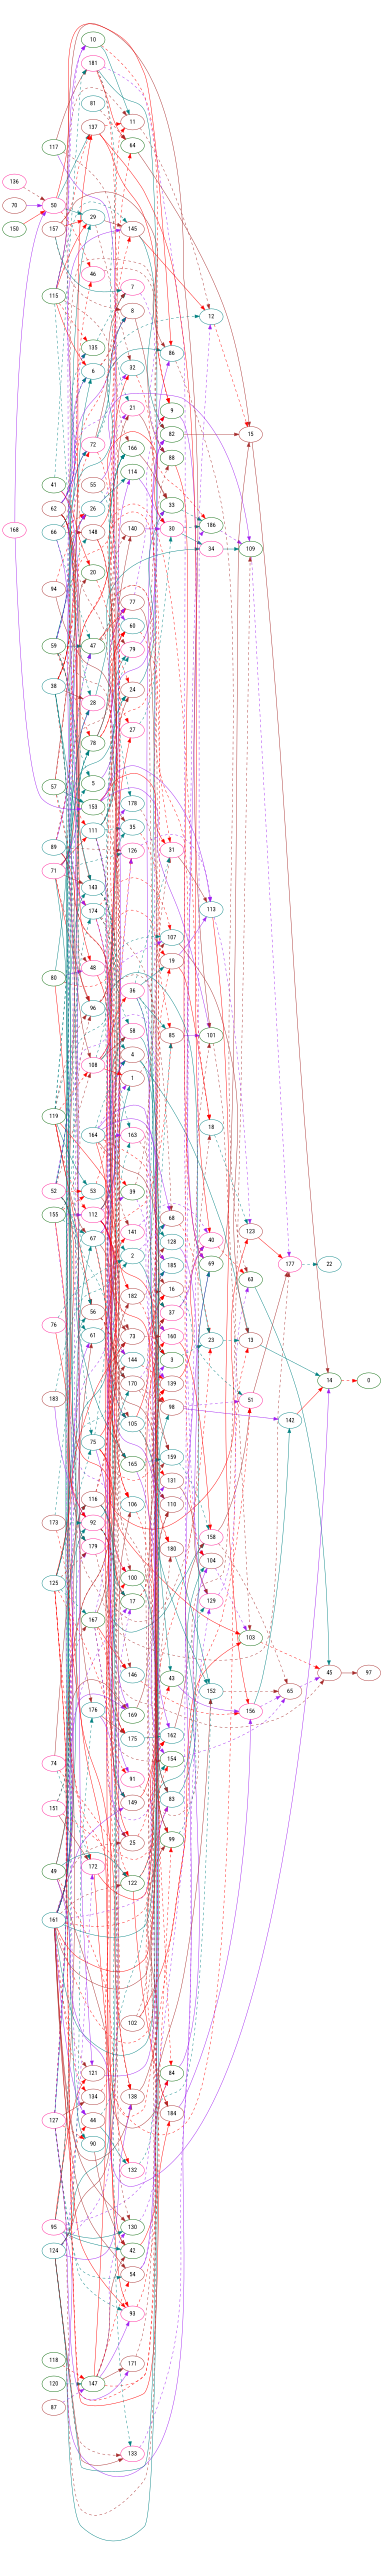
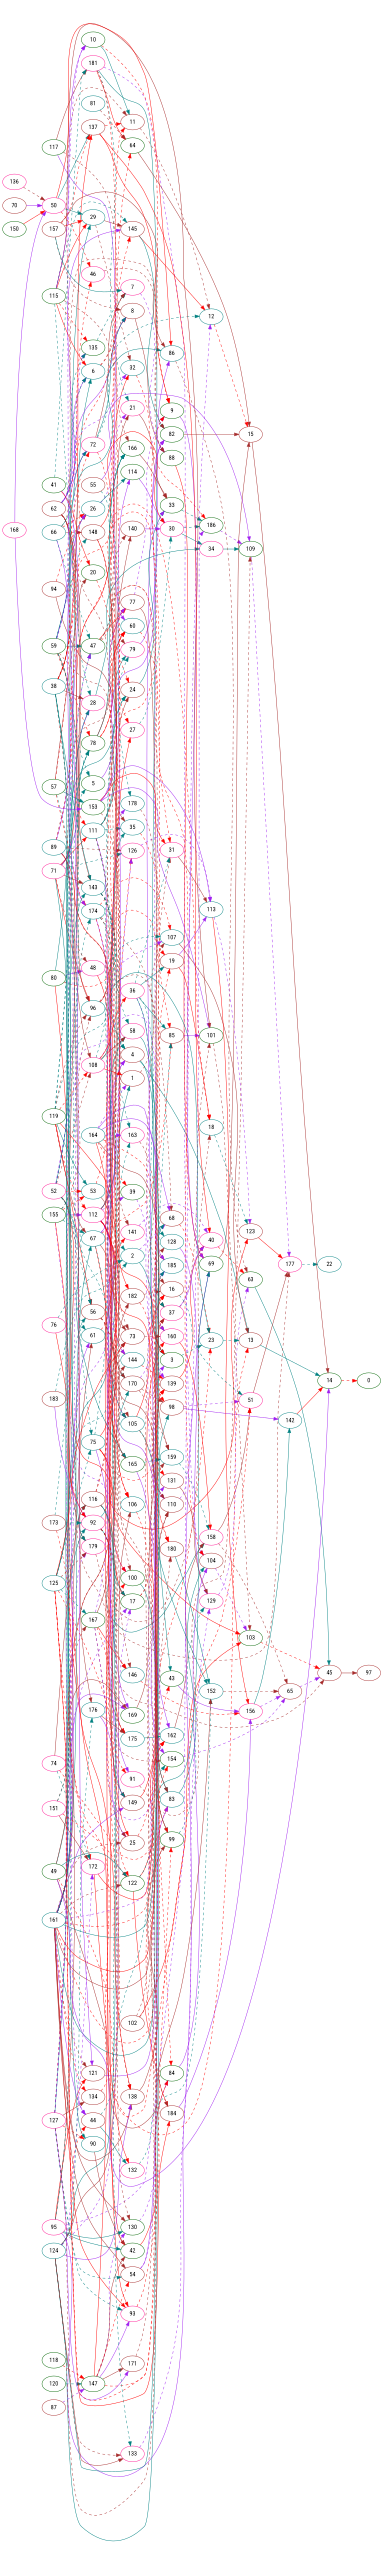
edge "62" -> "48": removed
edge "39" -> "88": removed
edge "164" -> "4": now "143" -> "4"
